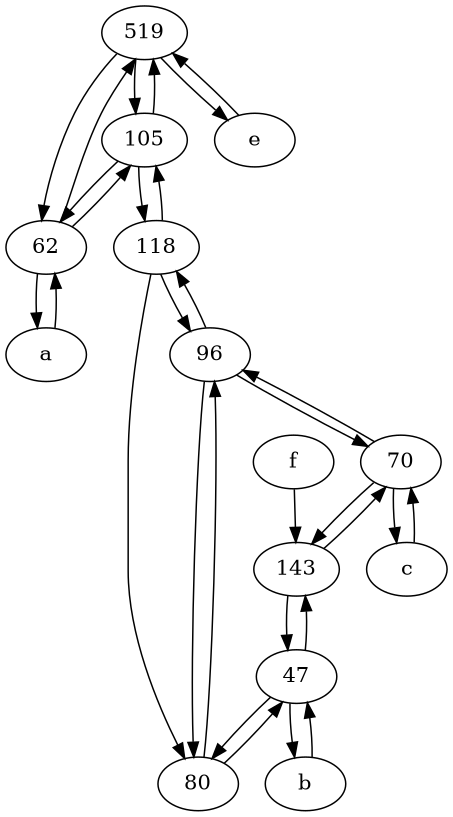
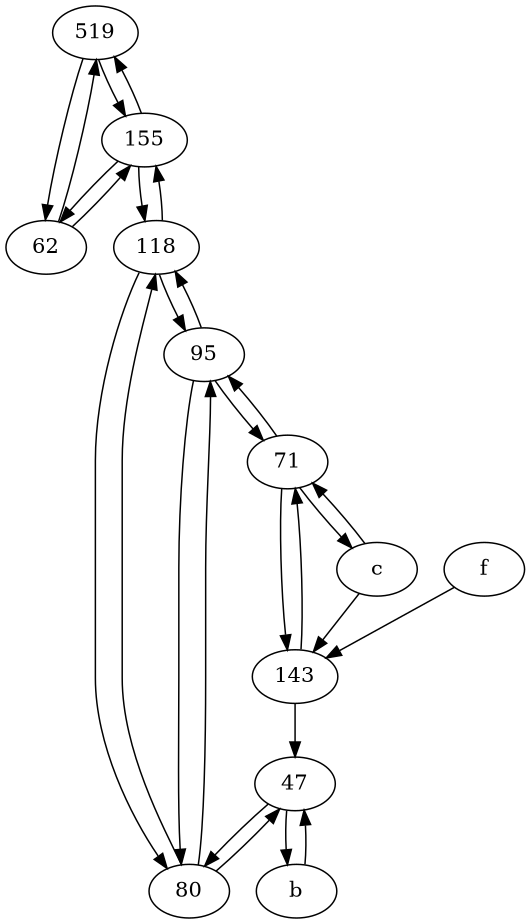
node "105": label "105" -> "155"
node "e": removed
node "a": removed
node "96": label "96" -> "95"
node "70": label "70" -> "71"
edge "80" -> "118": added
edge "47" -> "143": now "c" -> "143"
